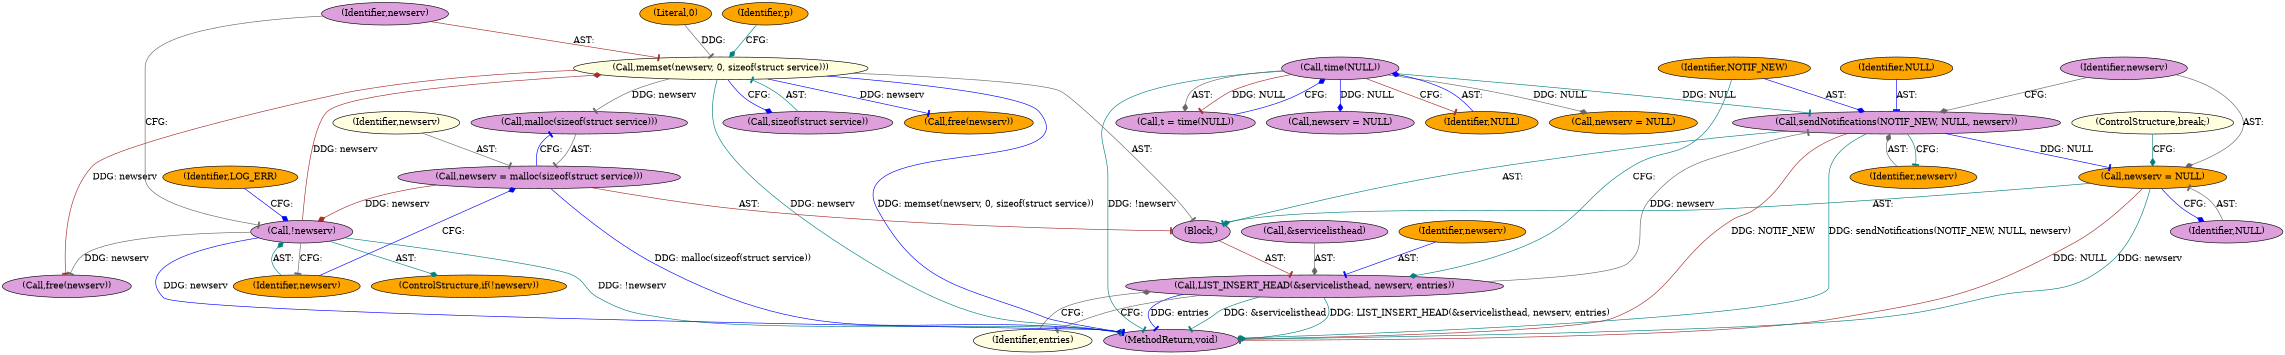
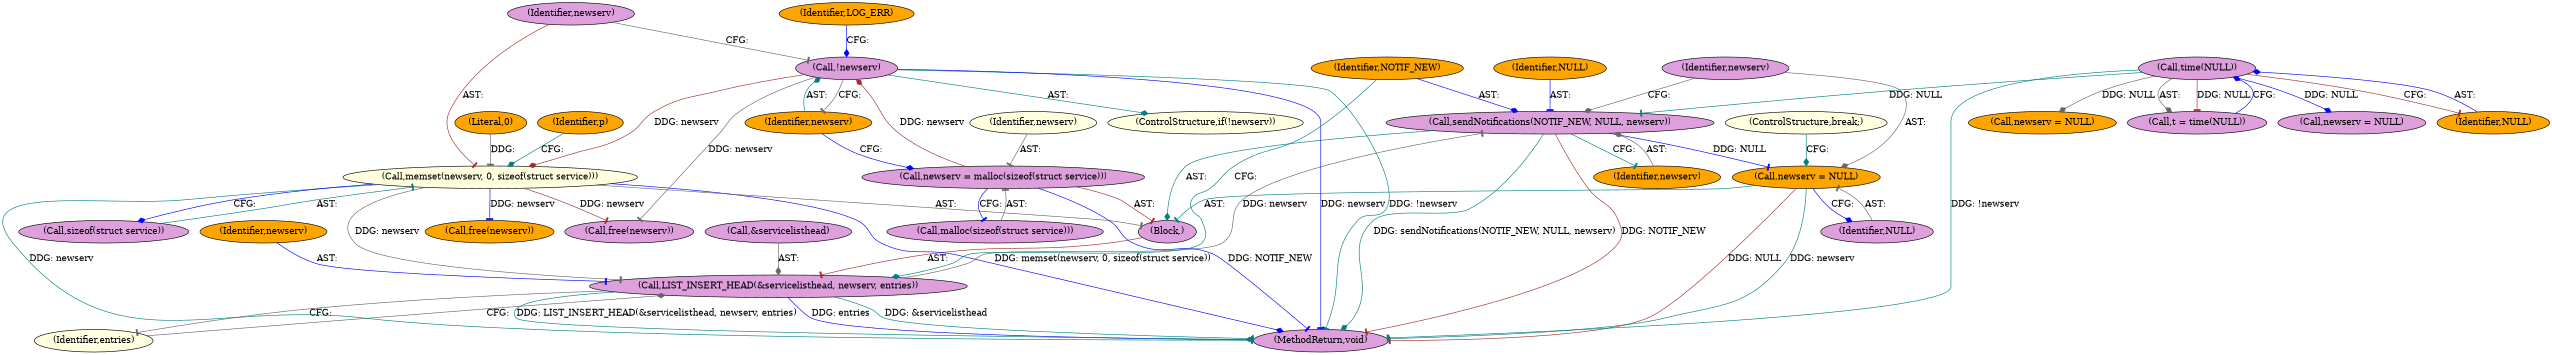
edge "(Call,memset(newserv, 0, sizeof(struct service)))" -> "(Call,malloc(sizeof(struct service)))": now "(Call,memset(newserv, 0, sizeof(struct service)))" -> "(Call,LIST_INSERT_HEAD(&servicelisthead, newserv, entries))"
edge "(Call,newserv = malloc(sizeof(struct service)))" -> "(MethodReturn,void)": label "DDG: malloc(sizeof(struct service))" -> "DDG: NOTIF_NEW"
node "(ControlStructure,if(!newserv))": fillcolor orange -> lightyellow
